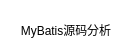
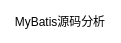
node "MyBatis源码分析": moved (66, 30) -> (60, 21)
